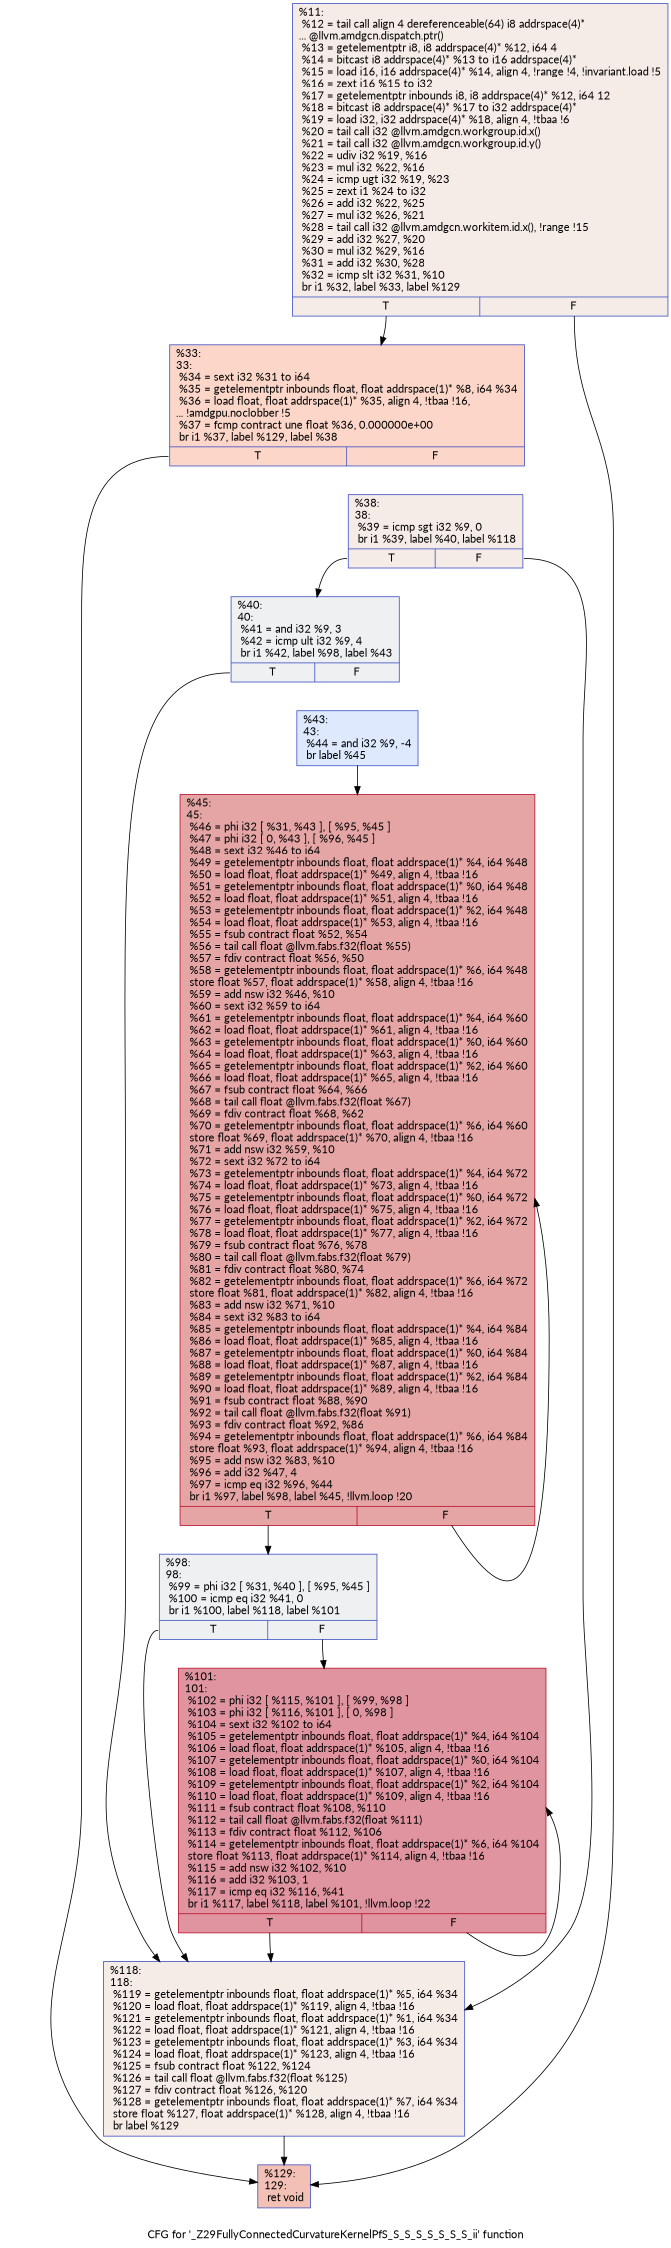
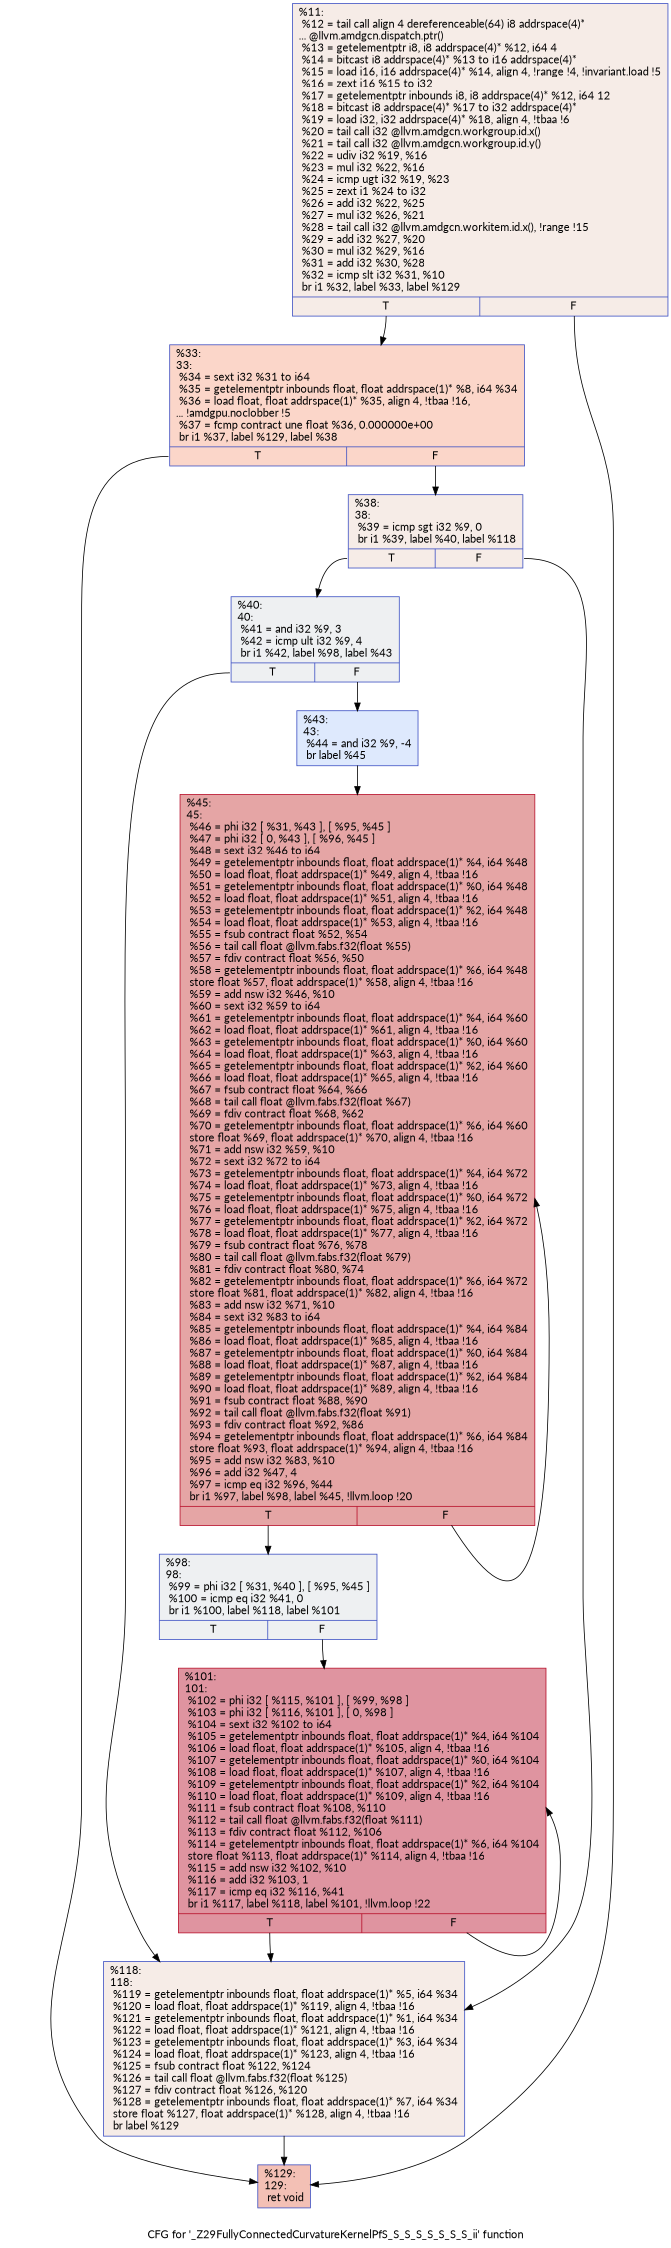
edge "%33:" -> "%38:": added
edge "%40:" -> "%43:": added
edge "%98:" -> "%118:": removed
